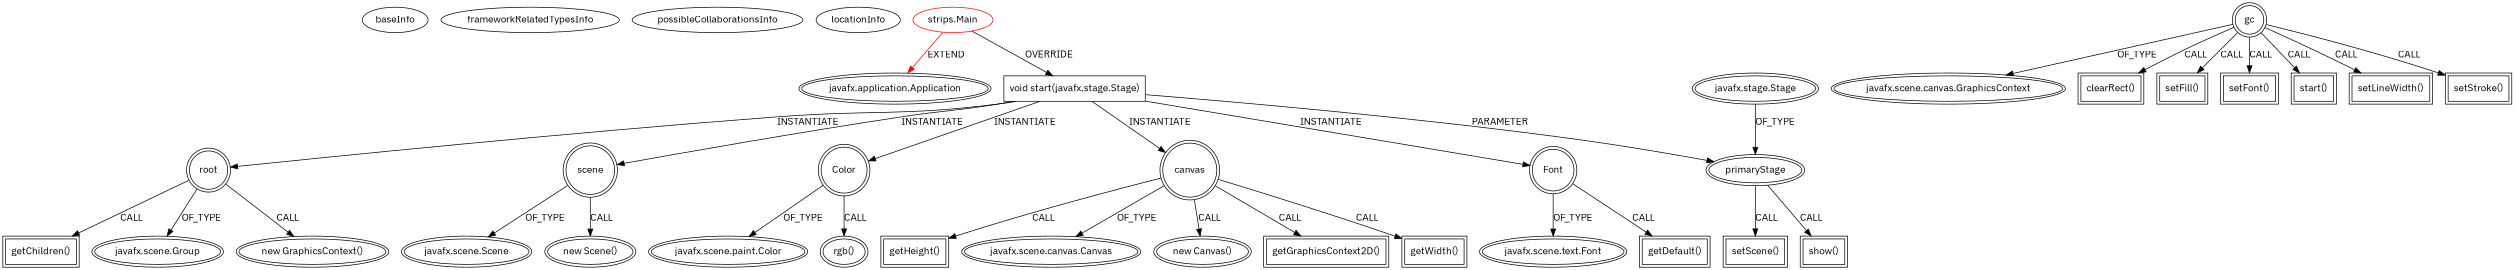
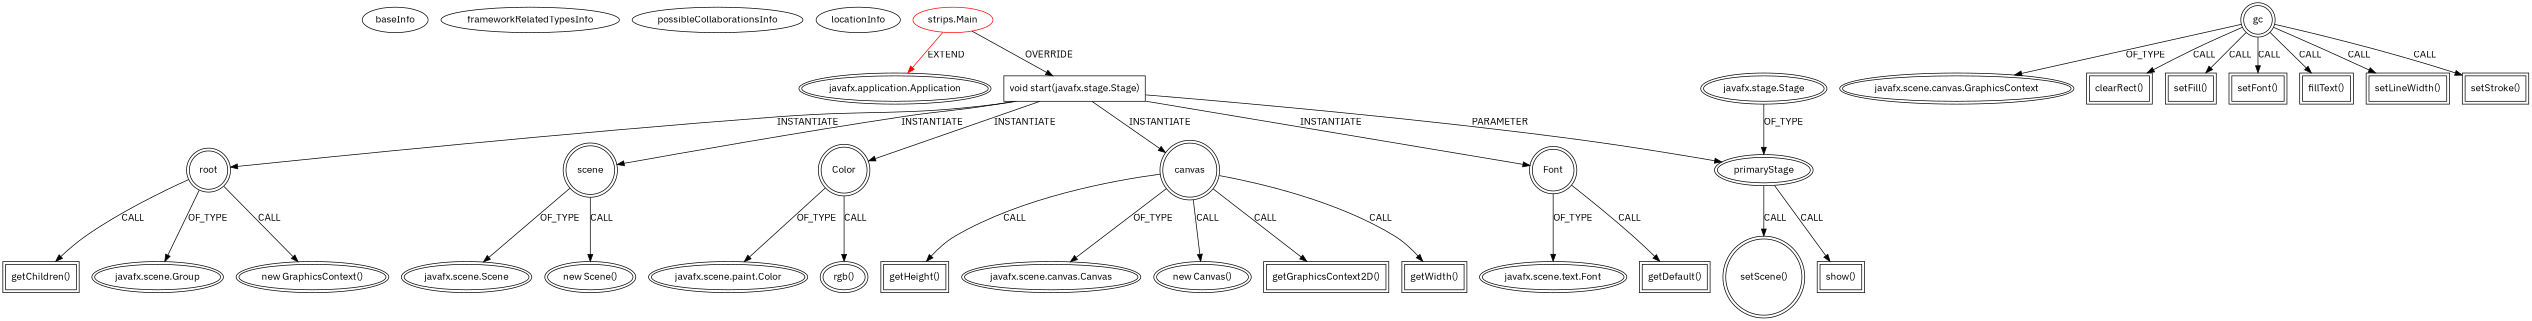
node "start()": label "start()" -> "fillText()"
node "setScene()": shape box -> circle
